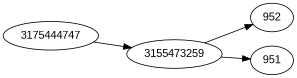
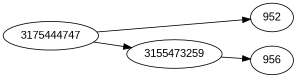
edge "3155473259" -> "952": now "3175444747" -> "952"
node "951": label "951" -> "956"
